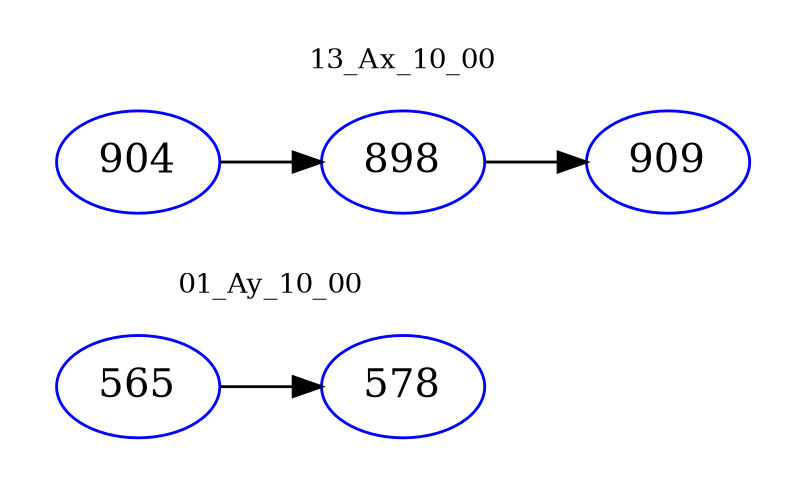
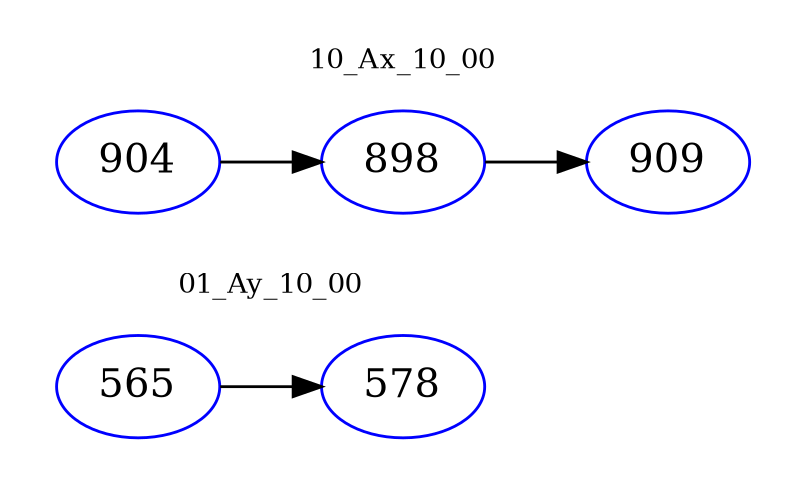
cluster "13_Ax_10_00": label "13_Ax_10_00" -> "10_Ax_10_00"
